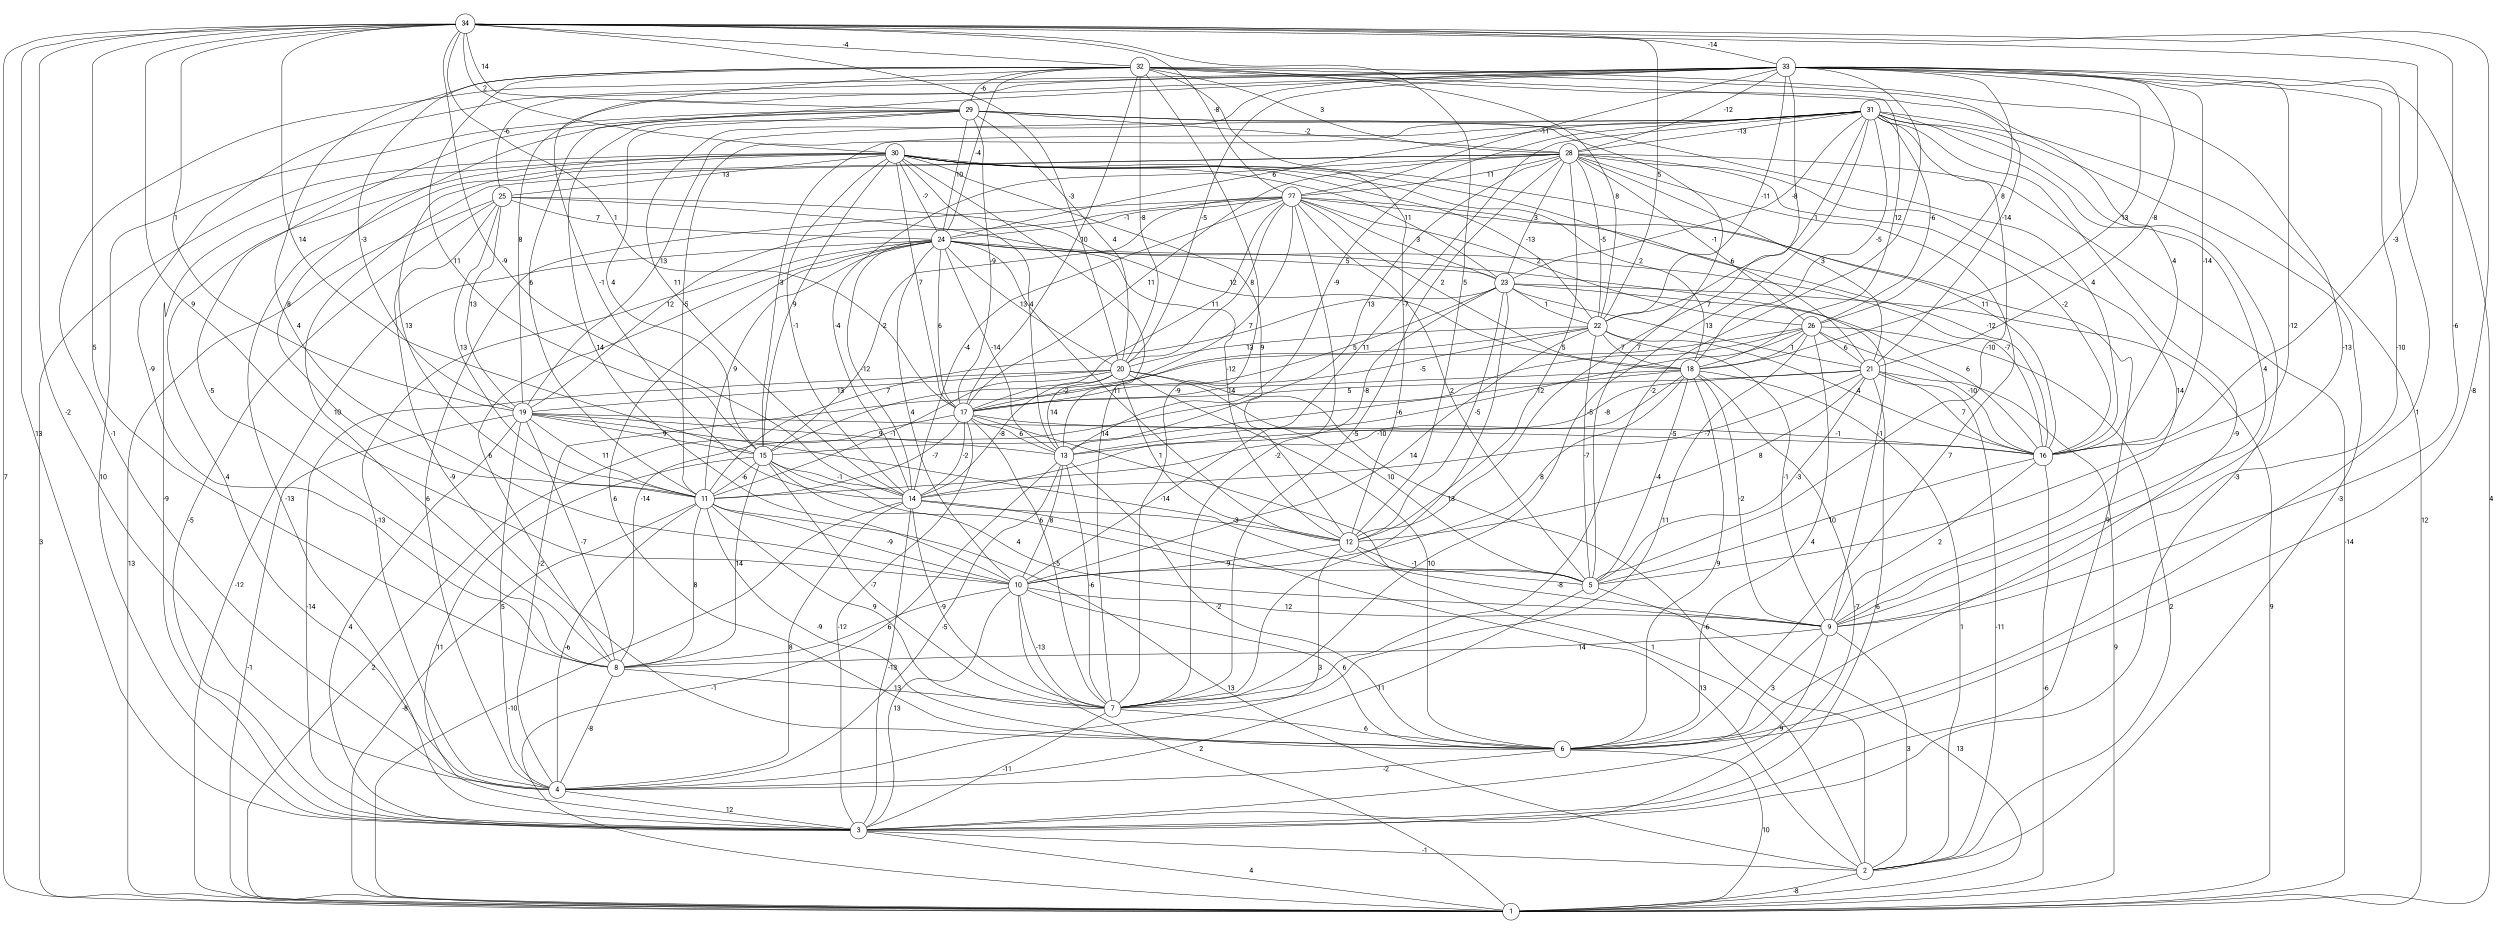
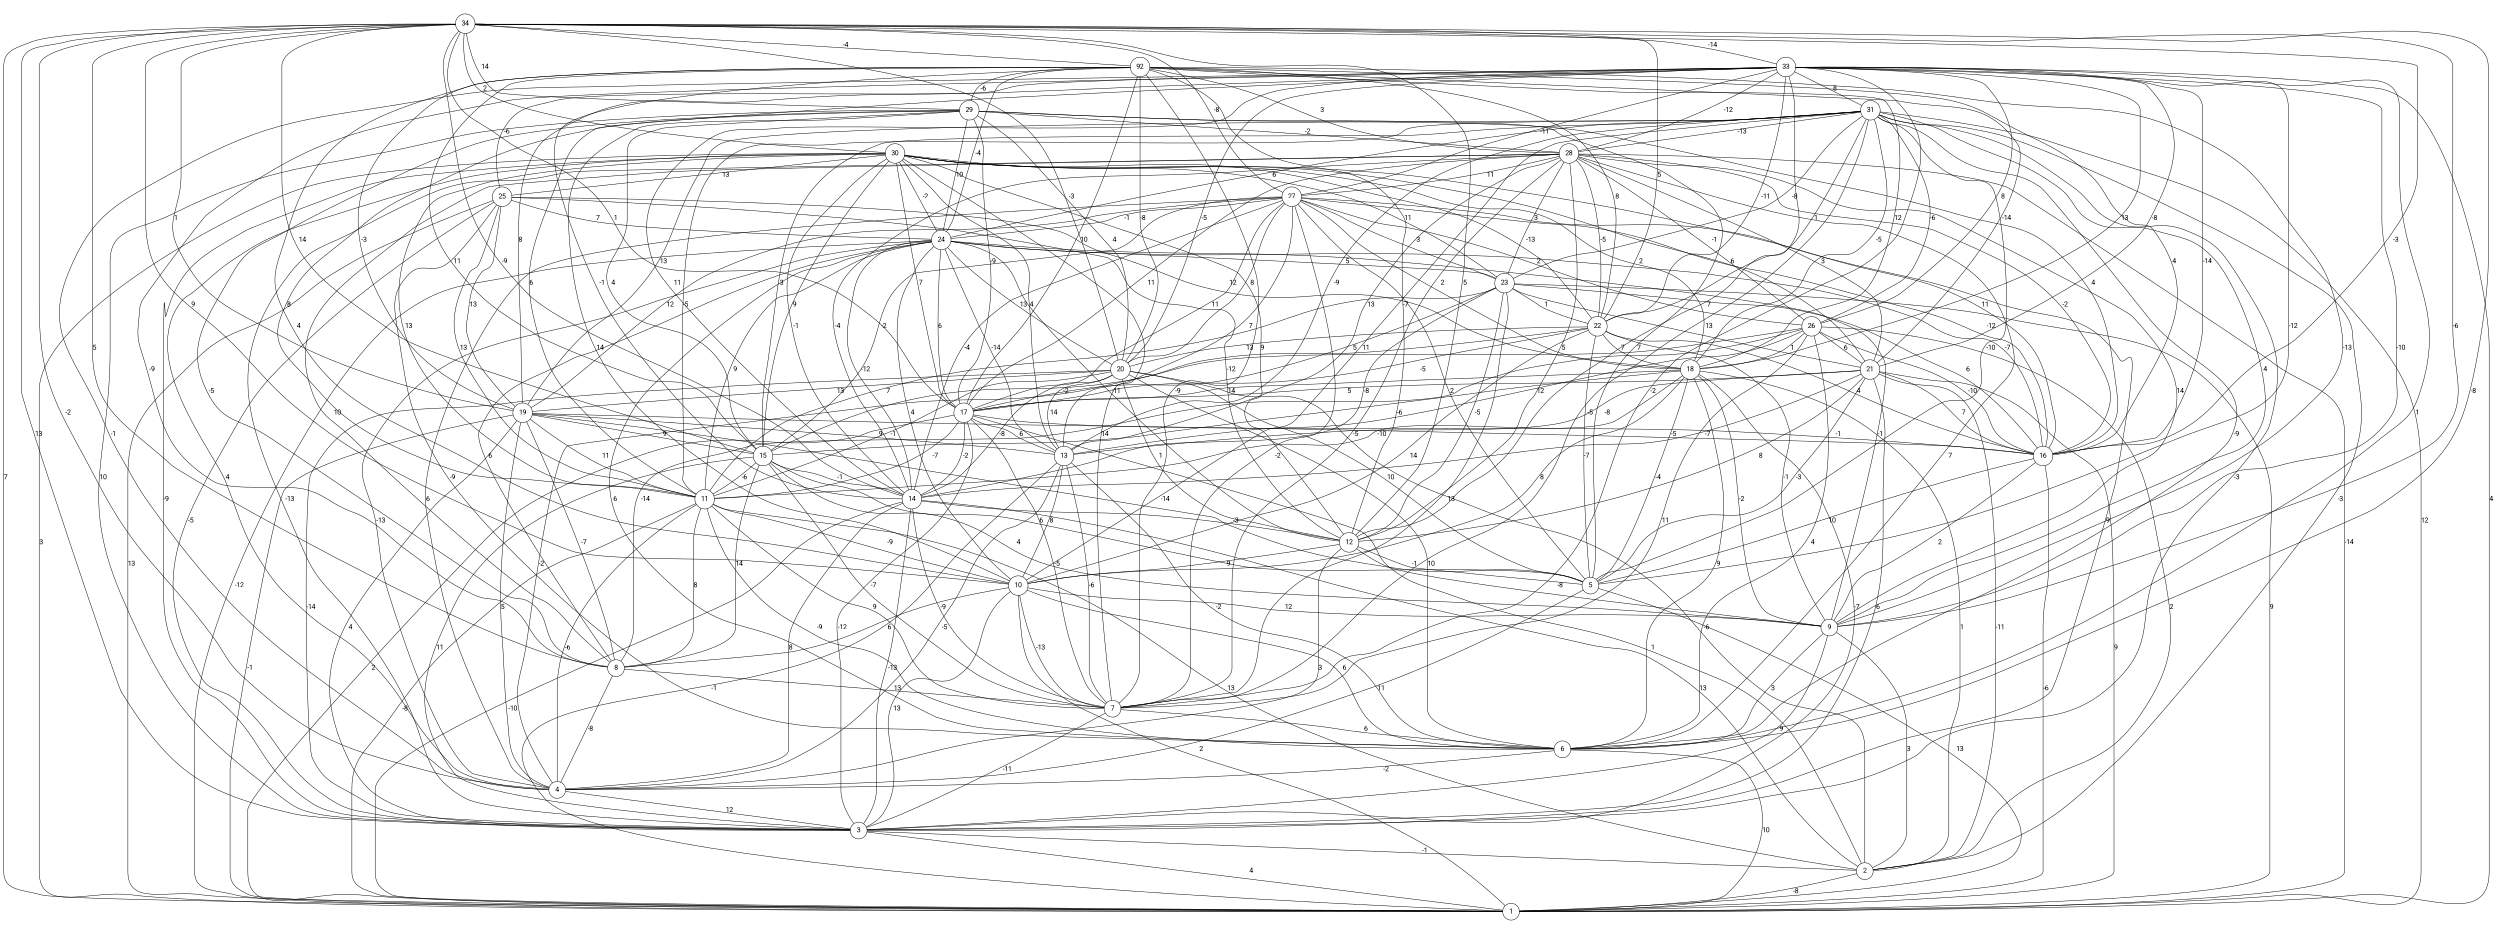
node "32": label "32" -> "92"
edge "33" -- "31": added, label "8"
edge "9" -- "8": removed, label "14"
